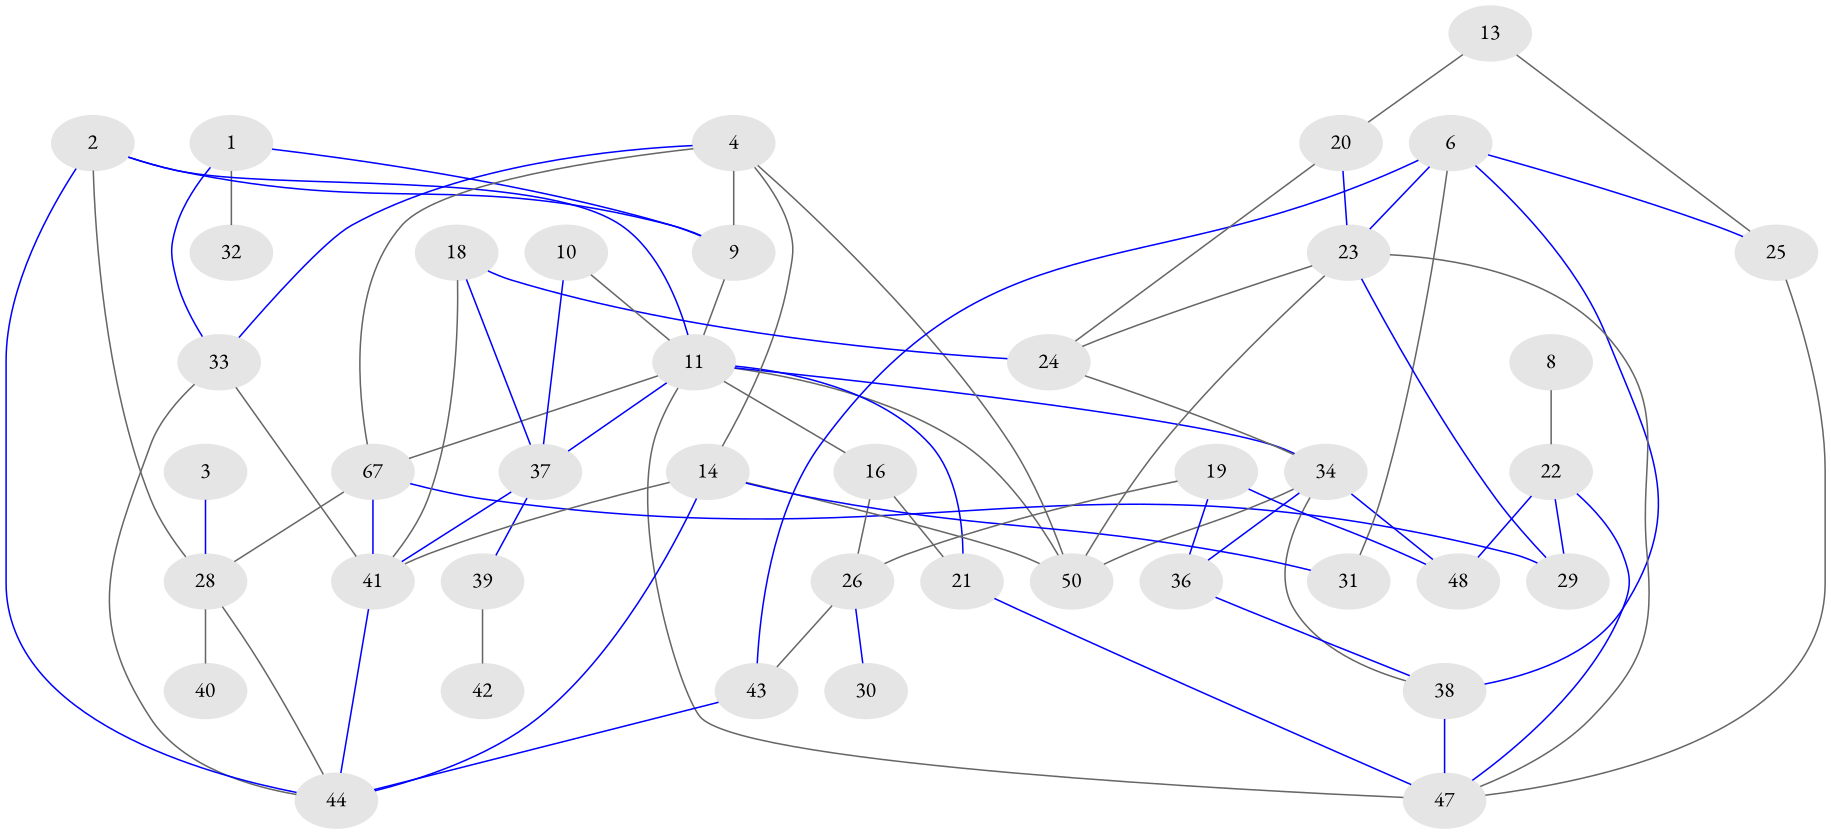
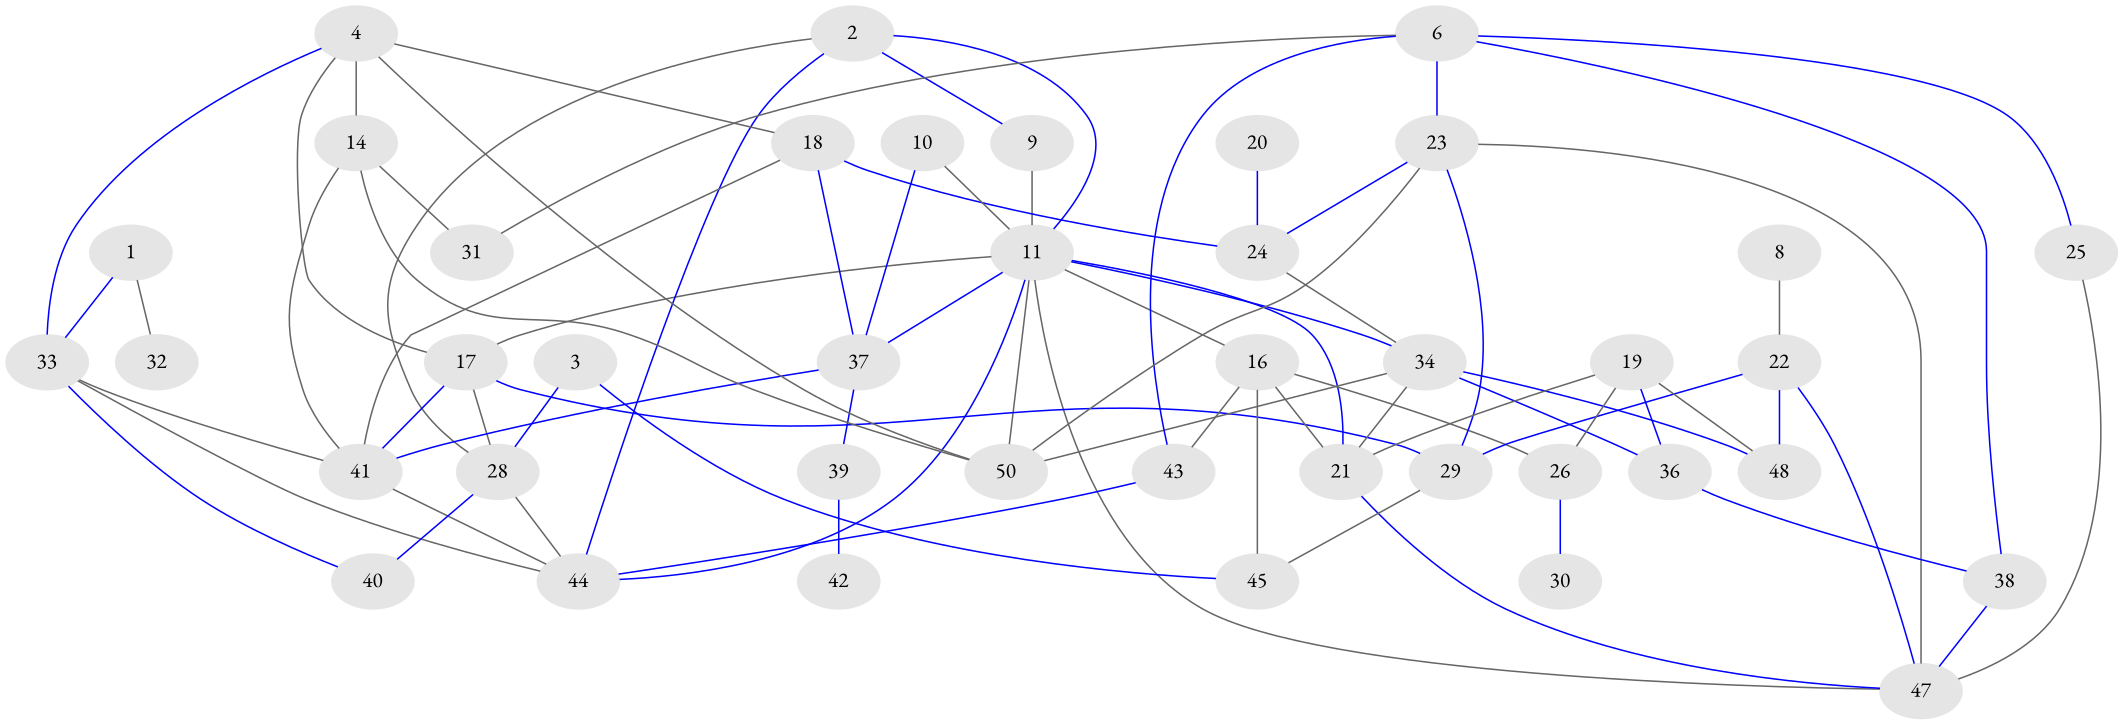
node "13": removed
edge "1" -- "9": removed
edge "4" -- "9": now "4" -- "18"
edge "20" -- "23": removed
edge "20" -- "24": color gray40 -> blue
edge "23" -- "24": color gray40 -> blue
edge "19" -- "21": added
node "67": label "67" -> "17"
edge "33" -- "40": added
edge "14" -- "31": color blue -> gray40
edge "19" -- "48": color blue -> gray40
node "45": added
edge "34" -- "38": now "34" -- "21"
edge "28" -- "40": color gray40 -> blue
edge "39" -- "42": color gray40 -> blue
edge "26" -- "43": now "16" -- "43"
edge "14" -- "44": now "11" -- "44"
edge "41" -- "44": color blue -> gray40
